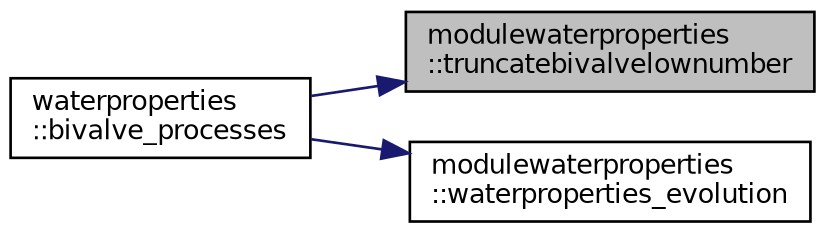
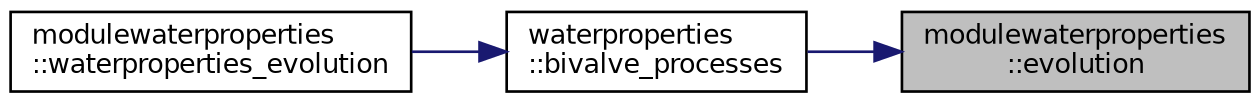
node "modulewaterproperties ::truncatebivalvelownumber": label "modulewaterproperties ::truncatebivalvelownumber" -> "modulewaterproperties ::evolution"
edge "waterproperties ::bivalve_processes" -> "modulewaterproperties ::waterproperties_evolution": reversed
